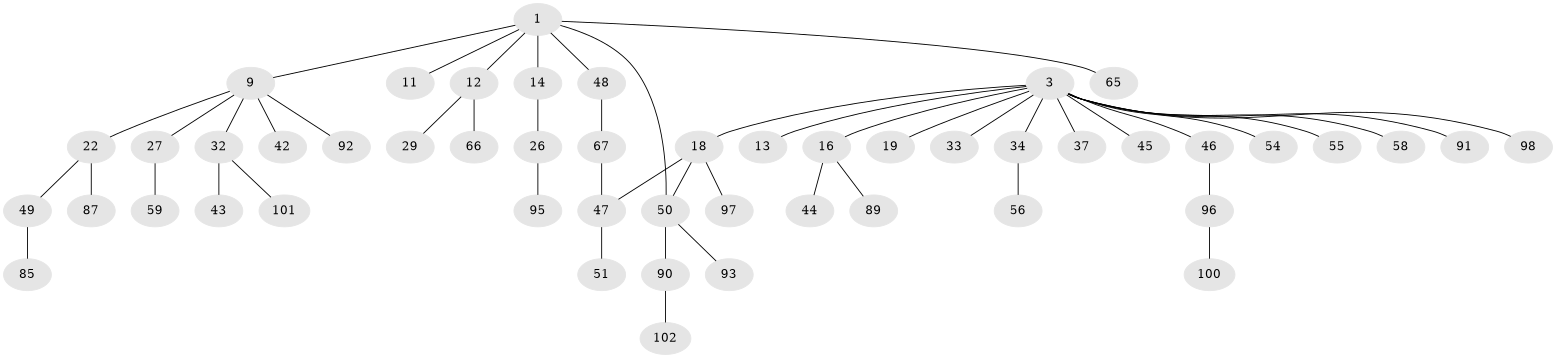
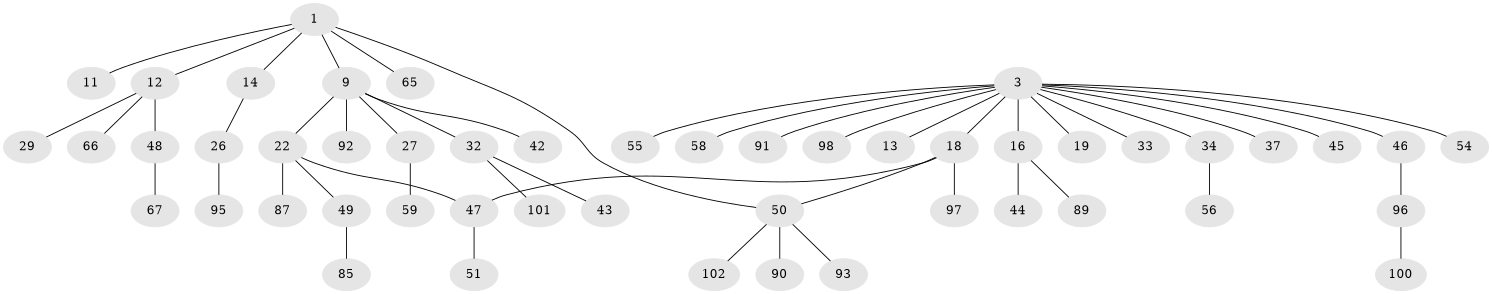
edge "1" -- "48": now "12" -- "48"
edge "67" -- "47": now "22" -- "47"
edge "90" -- "102": now "50" -- "102"
